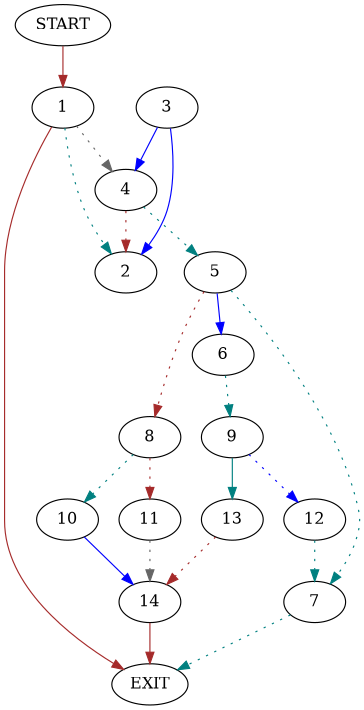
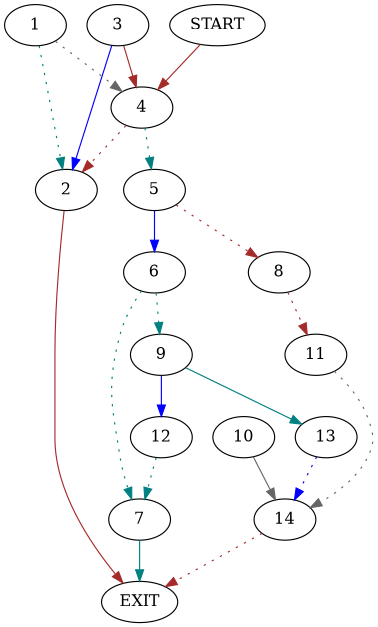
edge "START" -> "1": now "START" -> "4"
edge "3" -> "4": color blue -> brown
edge "1" -> "EXIT": now "2" -> "EXIT"
edge "5" -> "7": now "6" -> "7"
edge "8" -> "10": removed
edge "9" -> "12": style dotted -> solid
edge "10" -> "14": color blue -> gray40
edge "13" -> "14": color brown -> blue
edge "14" -> "EXIT": style solid -> dotted
edge "7" -> "EXIT": style dotted -> solid
